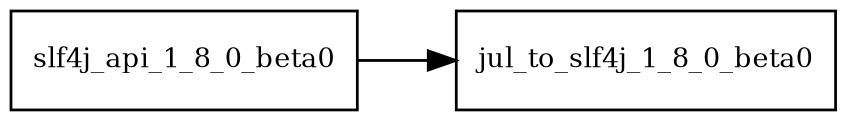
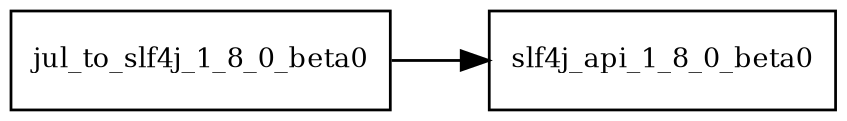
edge "slf4j_api_1_8_0_beta0" -> "jul_to_slf4j_1_8_0_beta0": reversed
